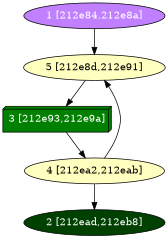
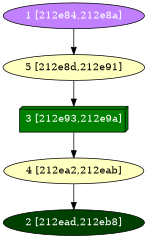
edge "4 [212ea2,212eab]" -> "5 [212e8d,212e91]": removed
